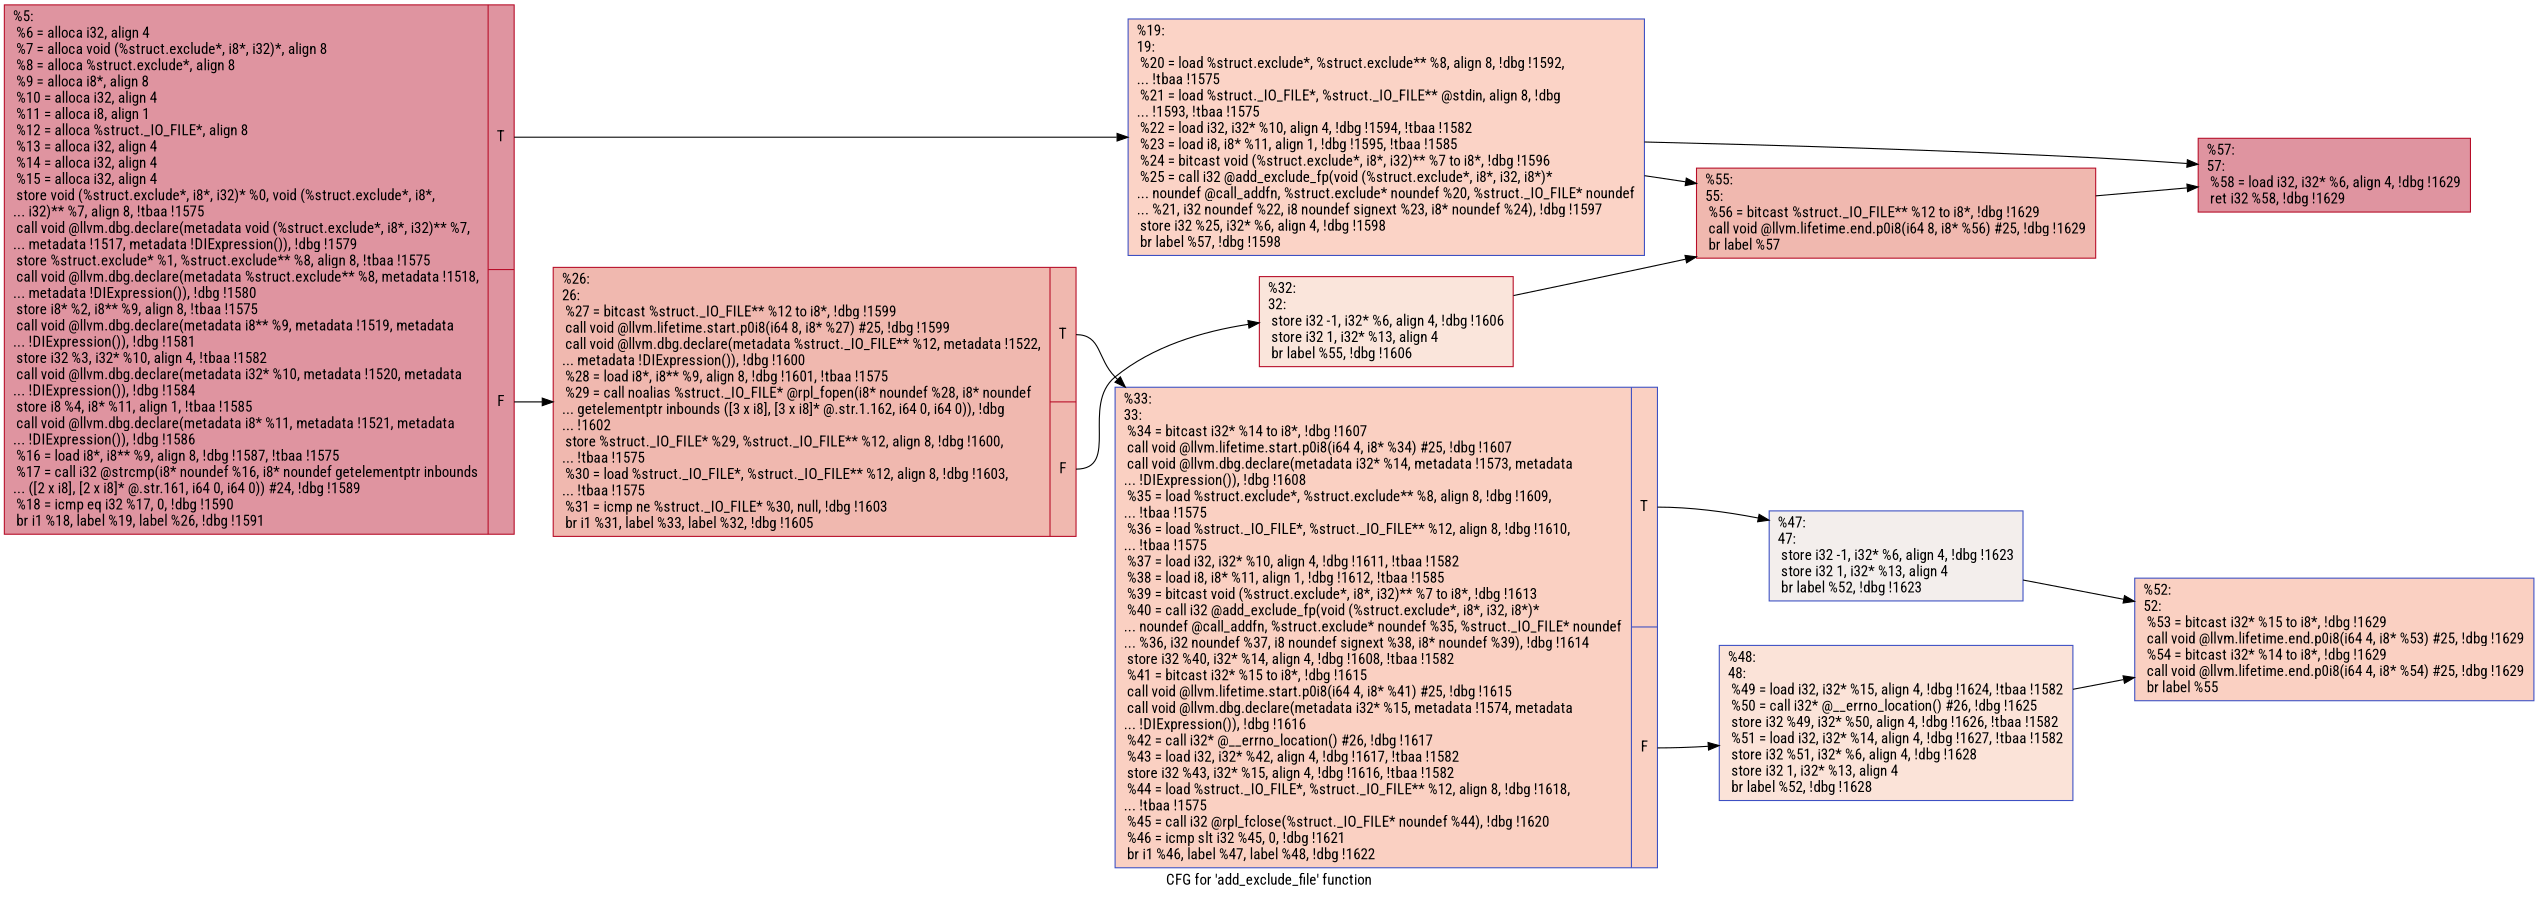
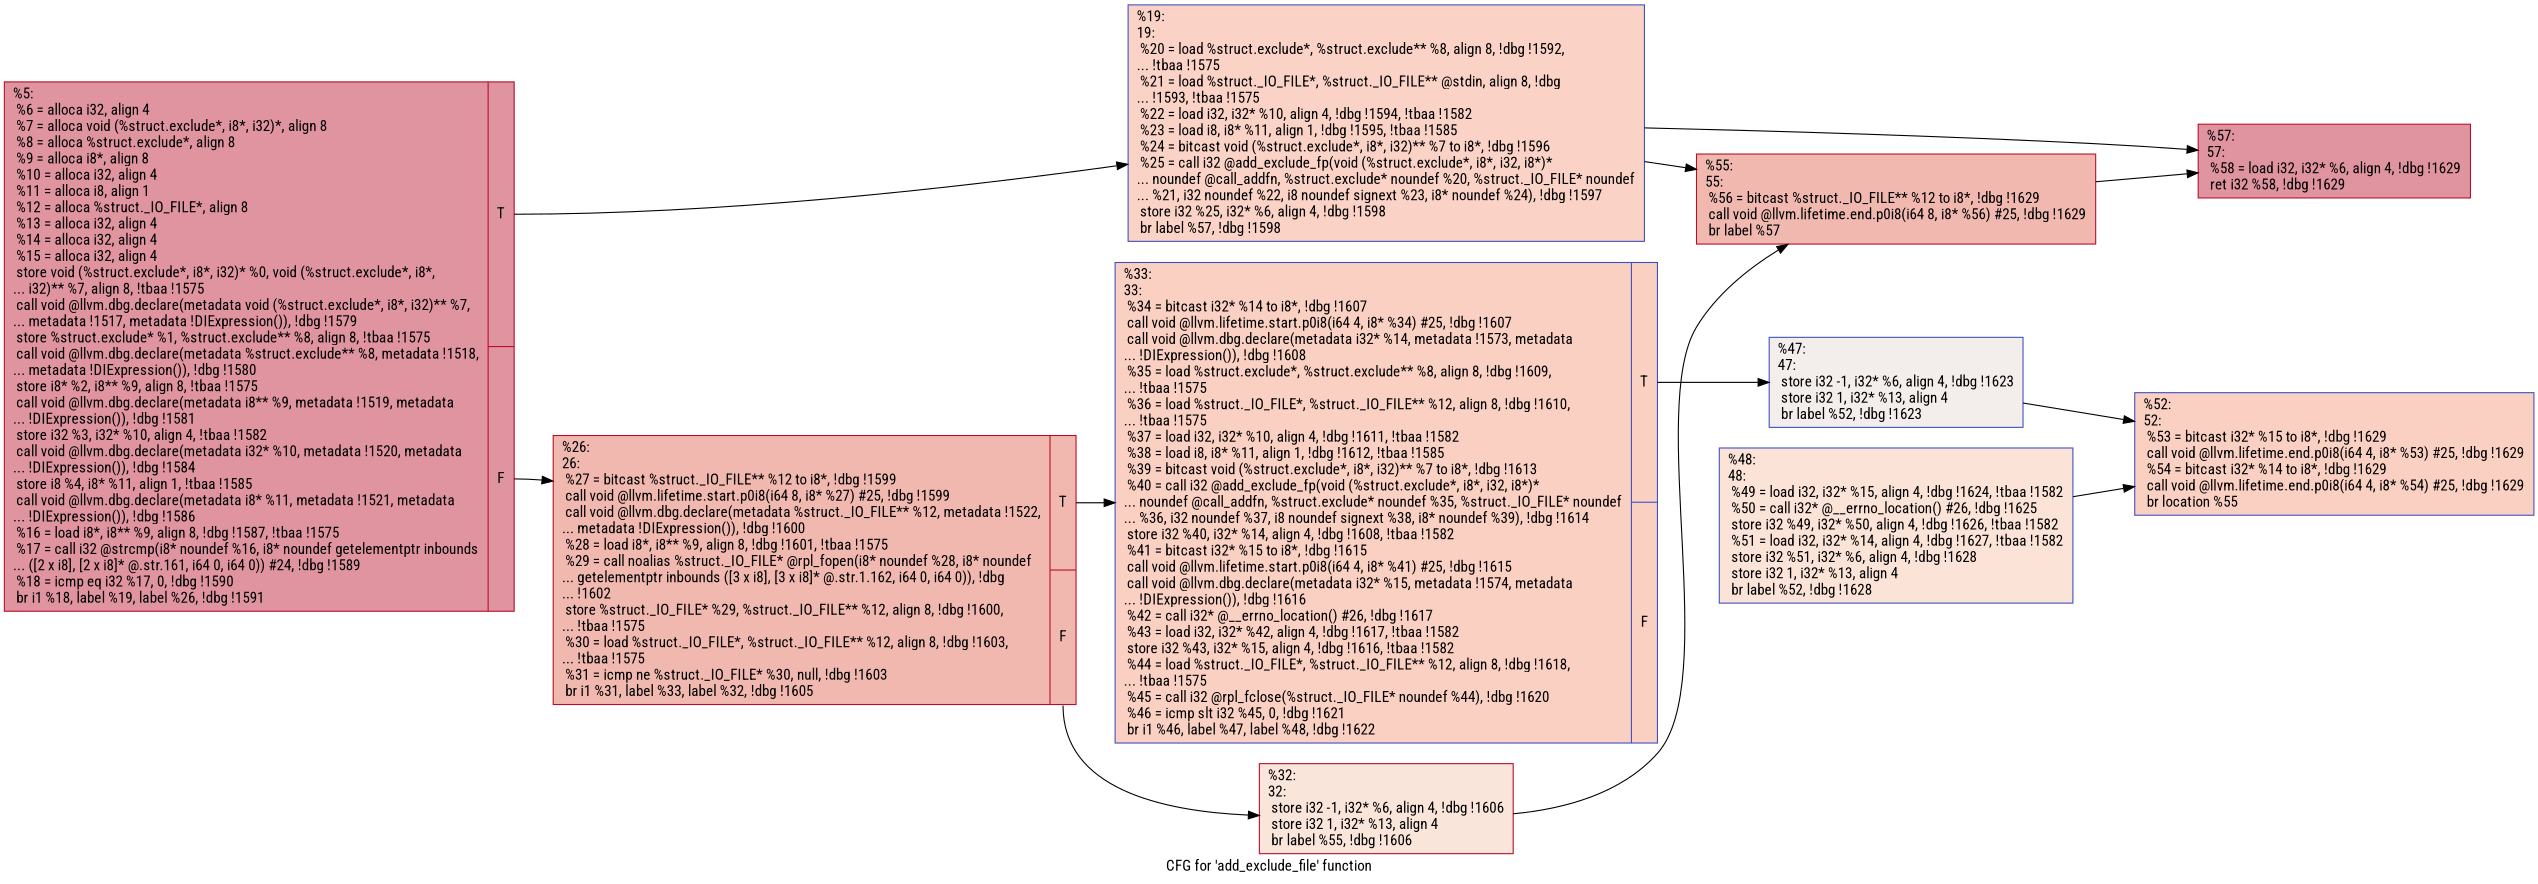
node "%52:": text "br label %55" -> "br location %55"
edge "%33:" -> "%48:": removed
